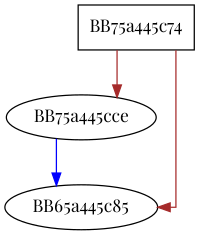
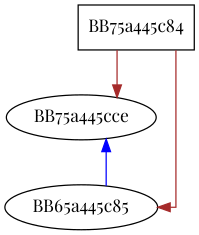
node "BB75a445c74": label "BB75a445c74" -> "BB75a445c84"
edge "BB75a445cce" -> "BB65a445c85": reversed
